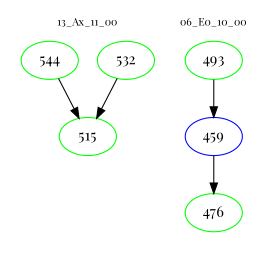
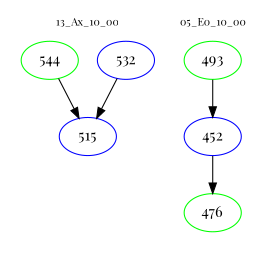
cluster "13_Ax_11_00": label "13_Ax_11_00" -> "13_Ax_10_00"
cluster "06_E0_10_00": label "06_E0_10_00" -> "05_E0_10_00"
node "532": color green -> blue
node "515": color green -> blue
node "459": label "459" -> "452"
